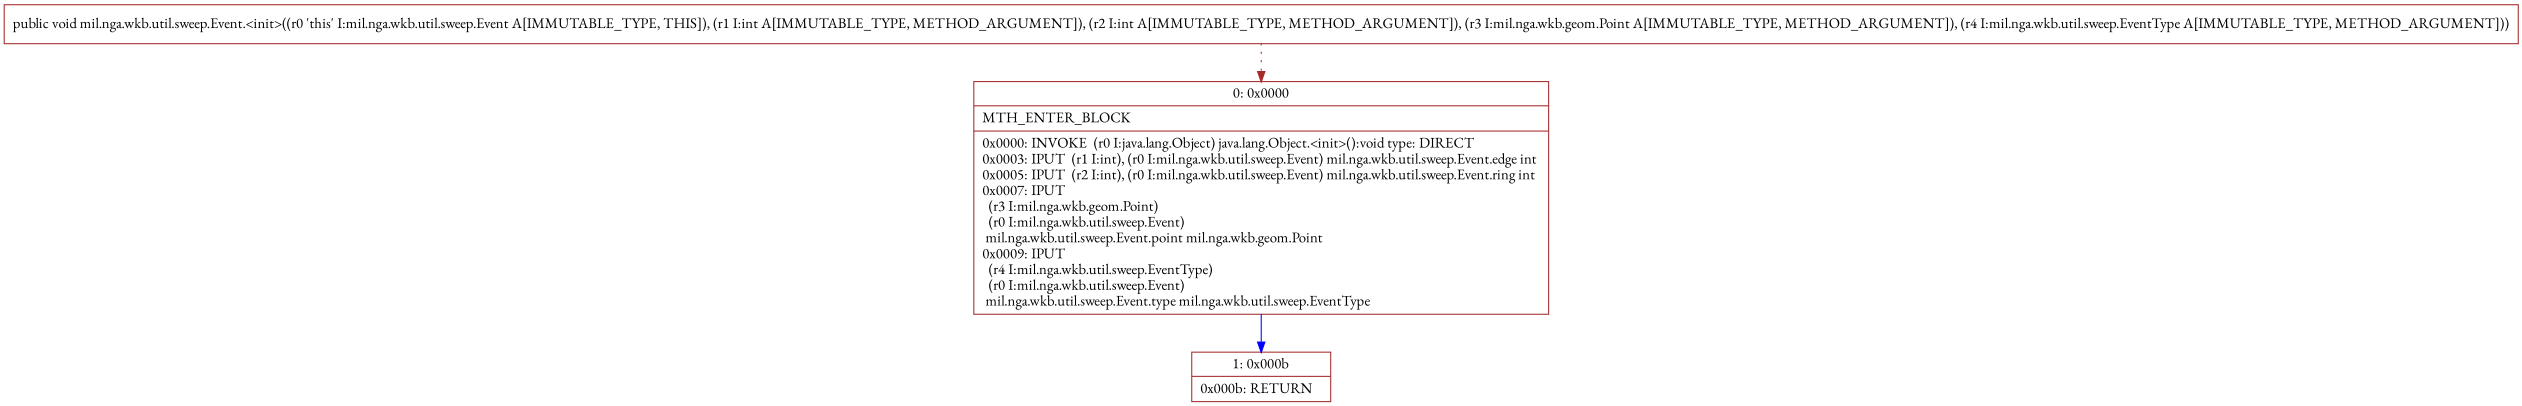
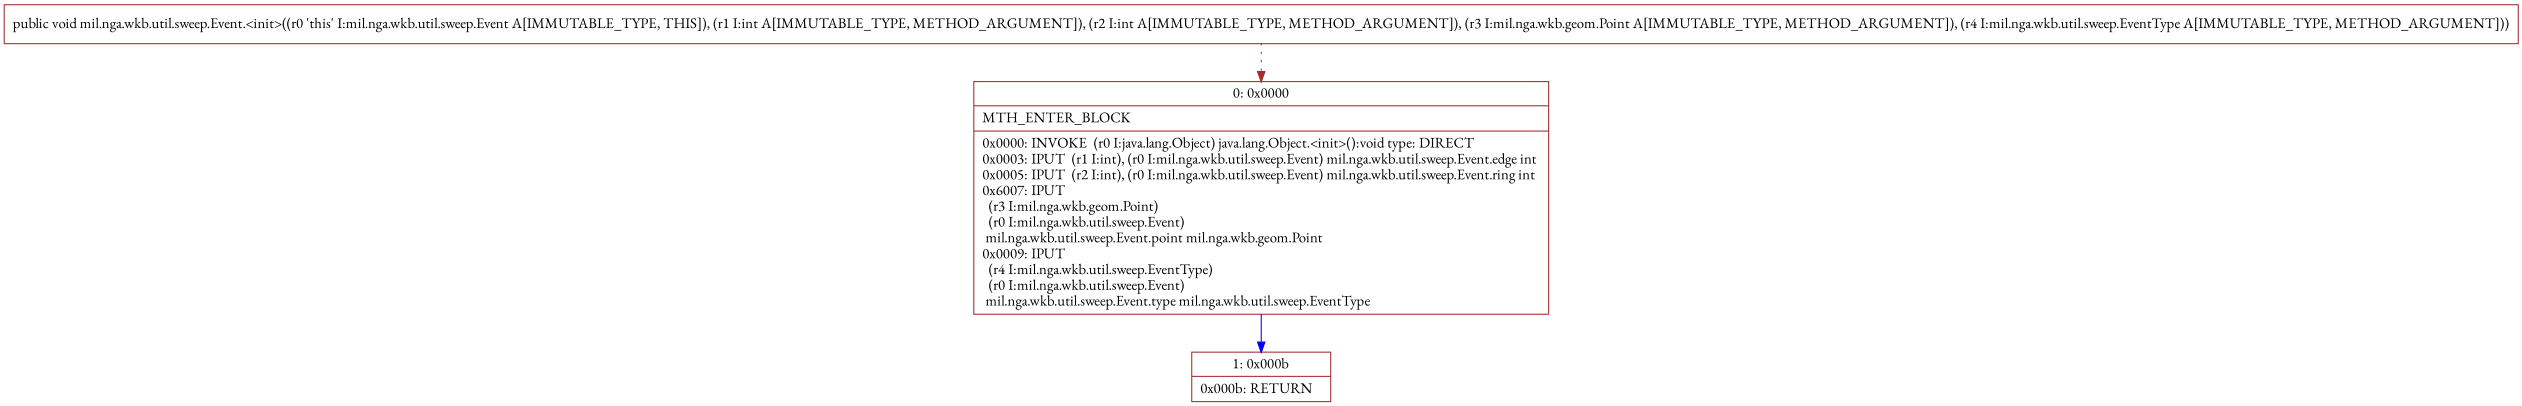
node "0: 0x0000": text "0x0007: IPUT" -> "0x6007: IPUT"
